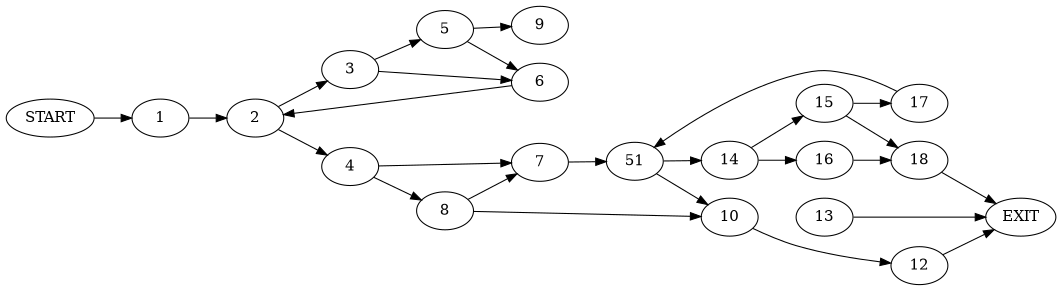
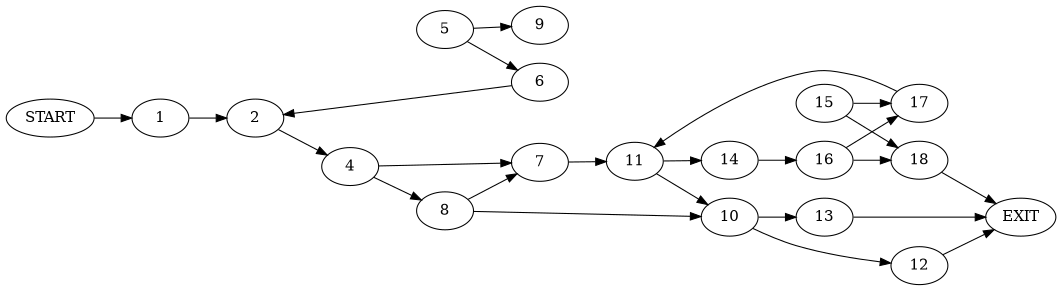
node "3": removed
edge "14" -> "15": removed
edge "16" -> "17": added
node "51": label "51" -> "11"
edge "10" -> "13": added
